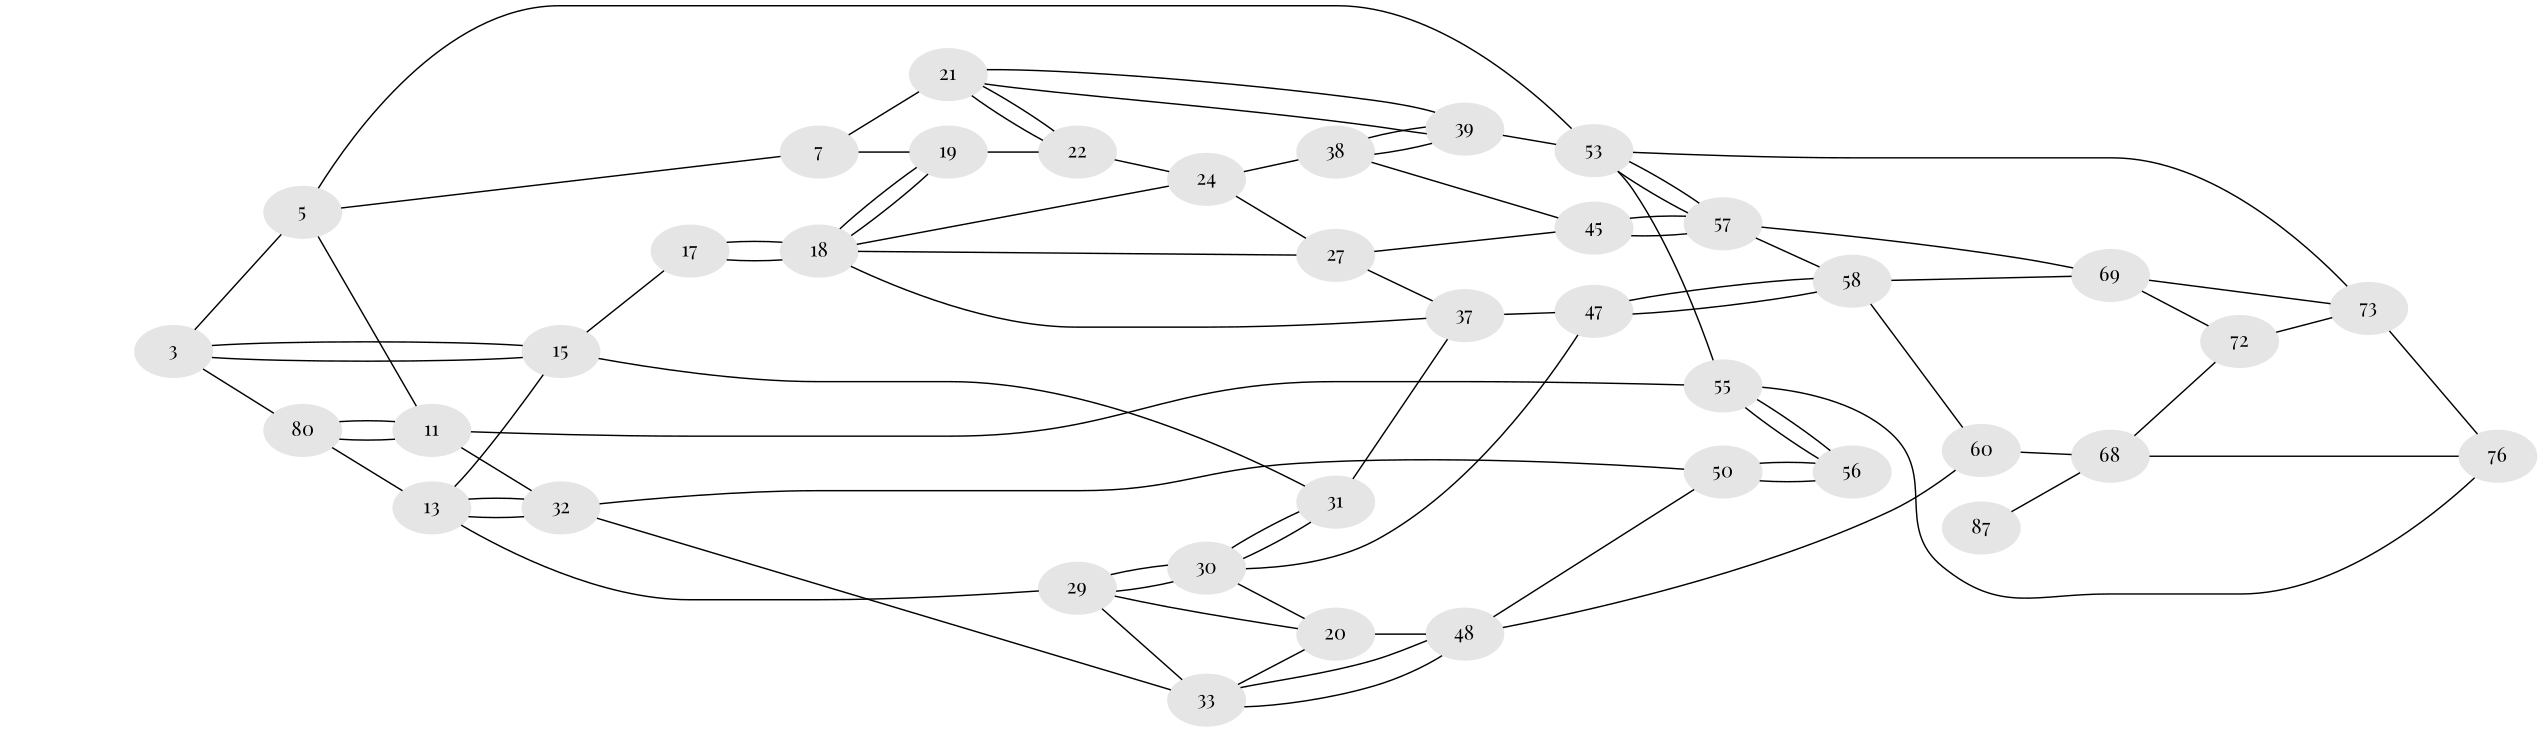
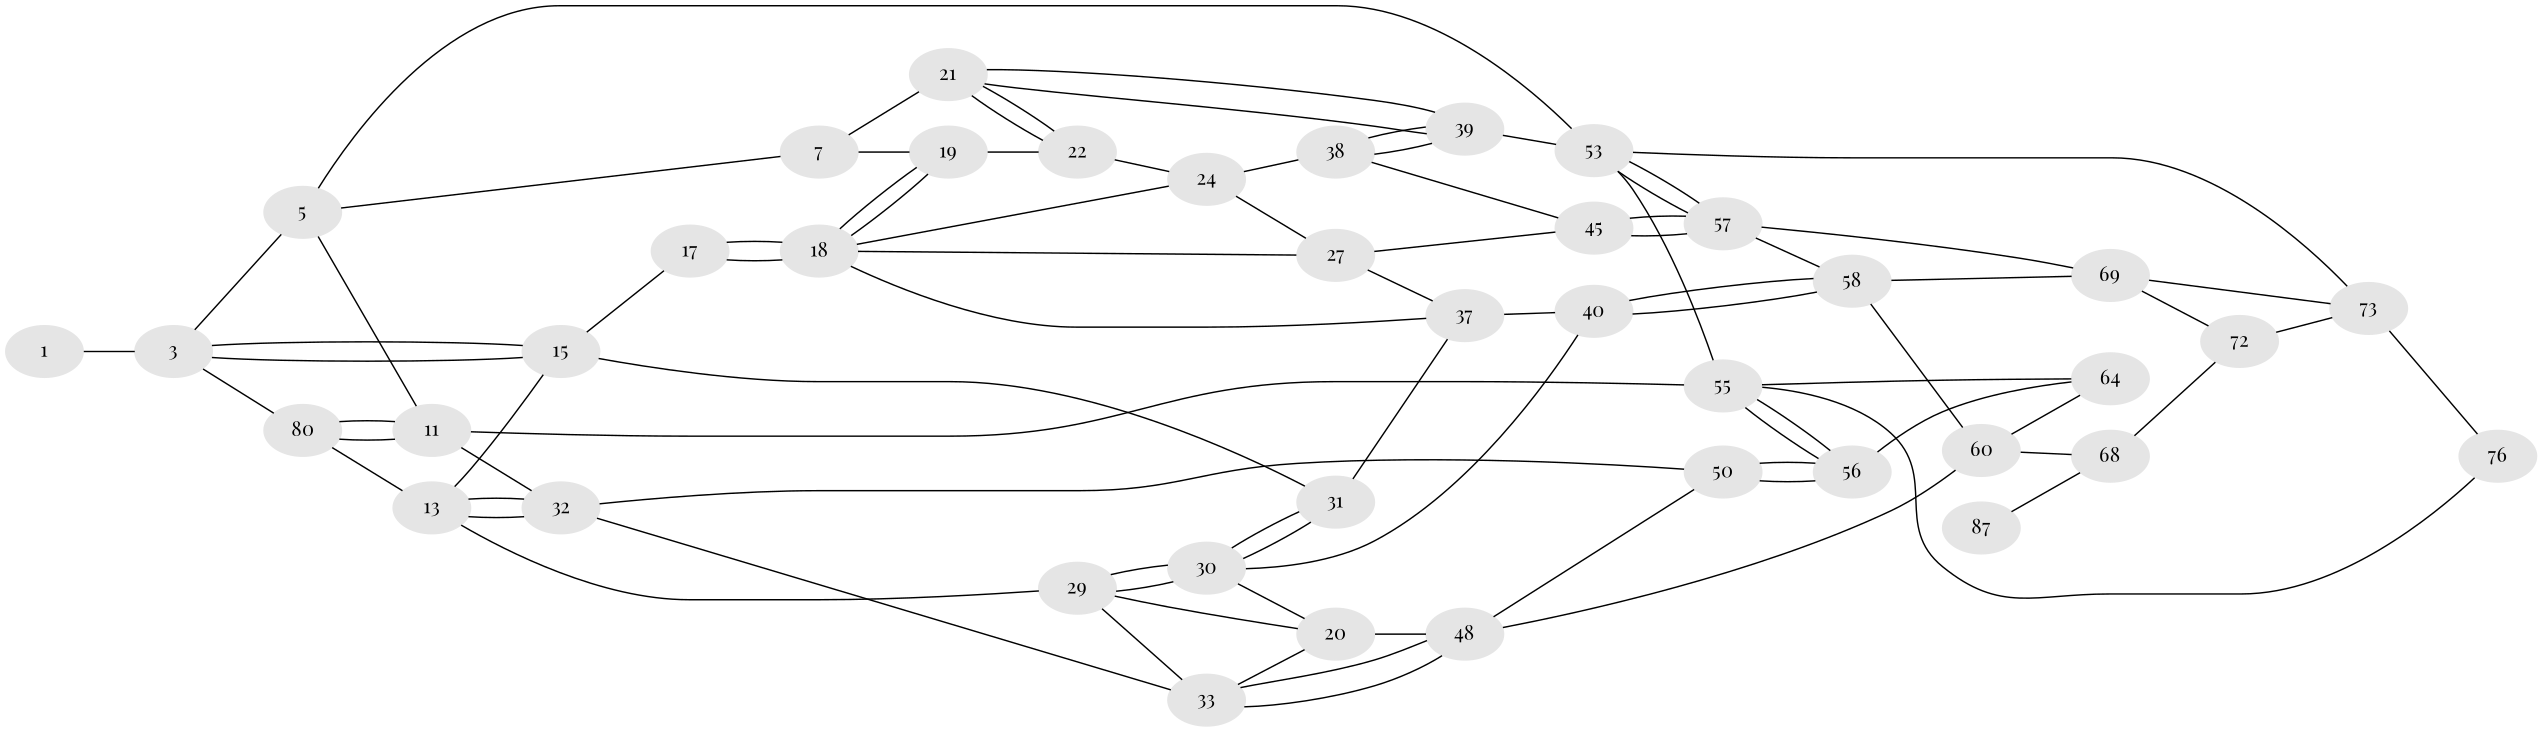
node "47": label "47" -> "40"
node "1": added
node "64": added
edge "68" -- "76": removed
